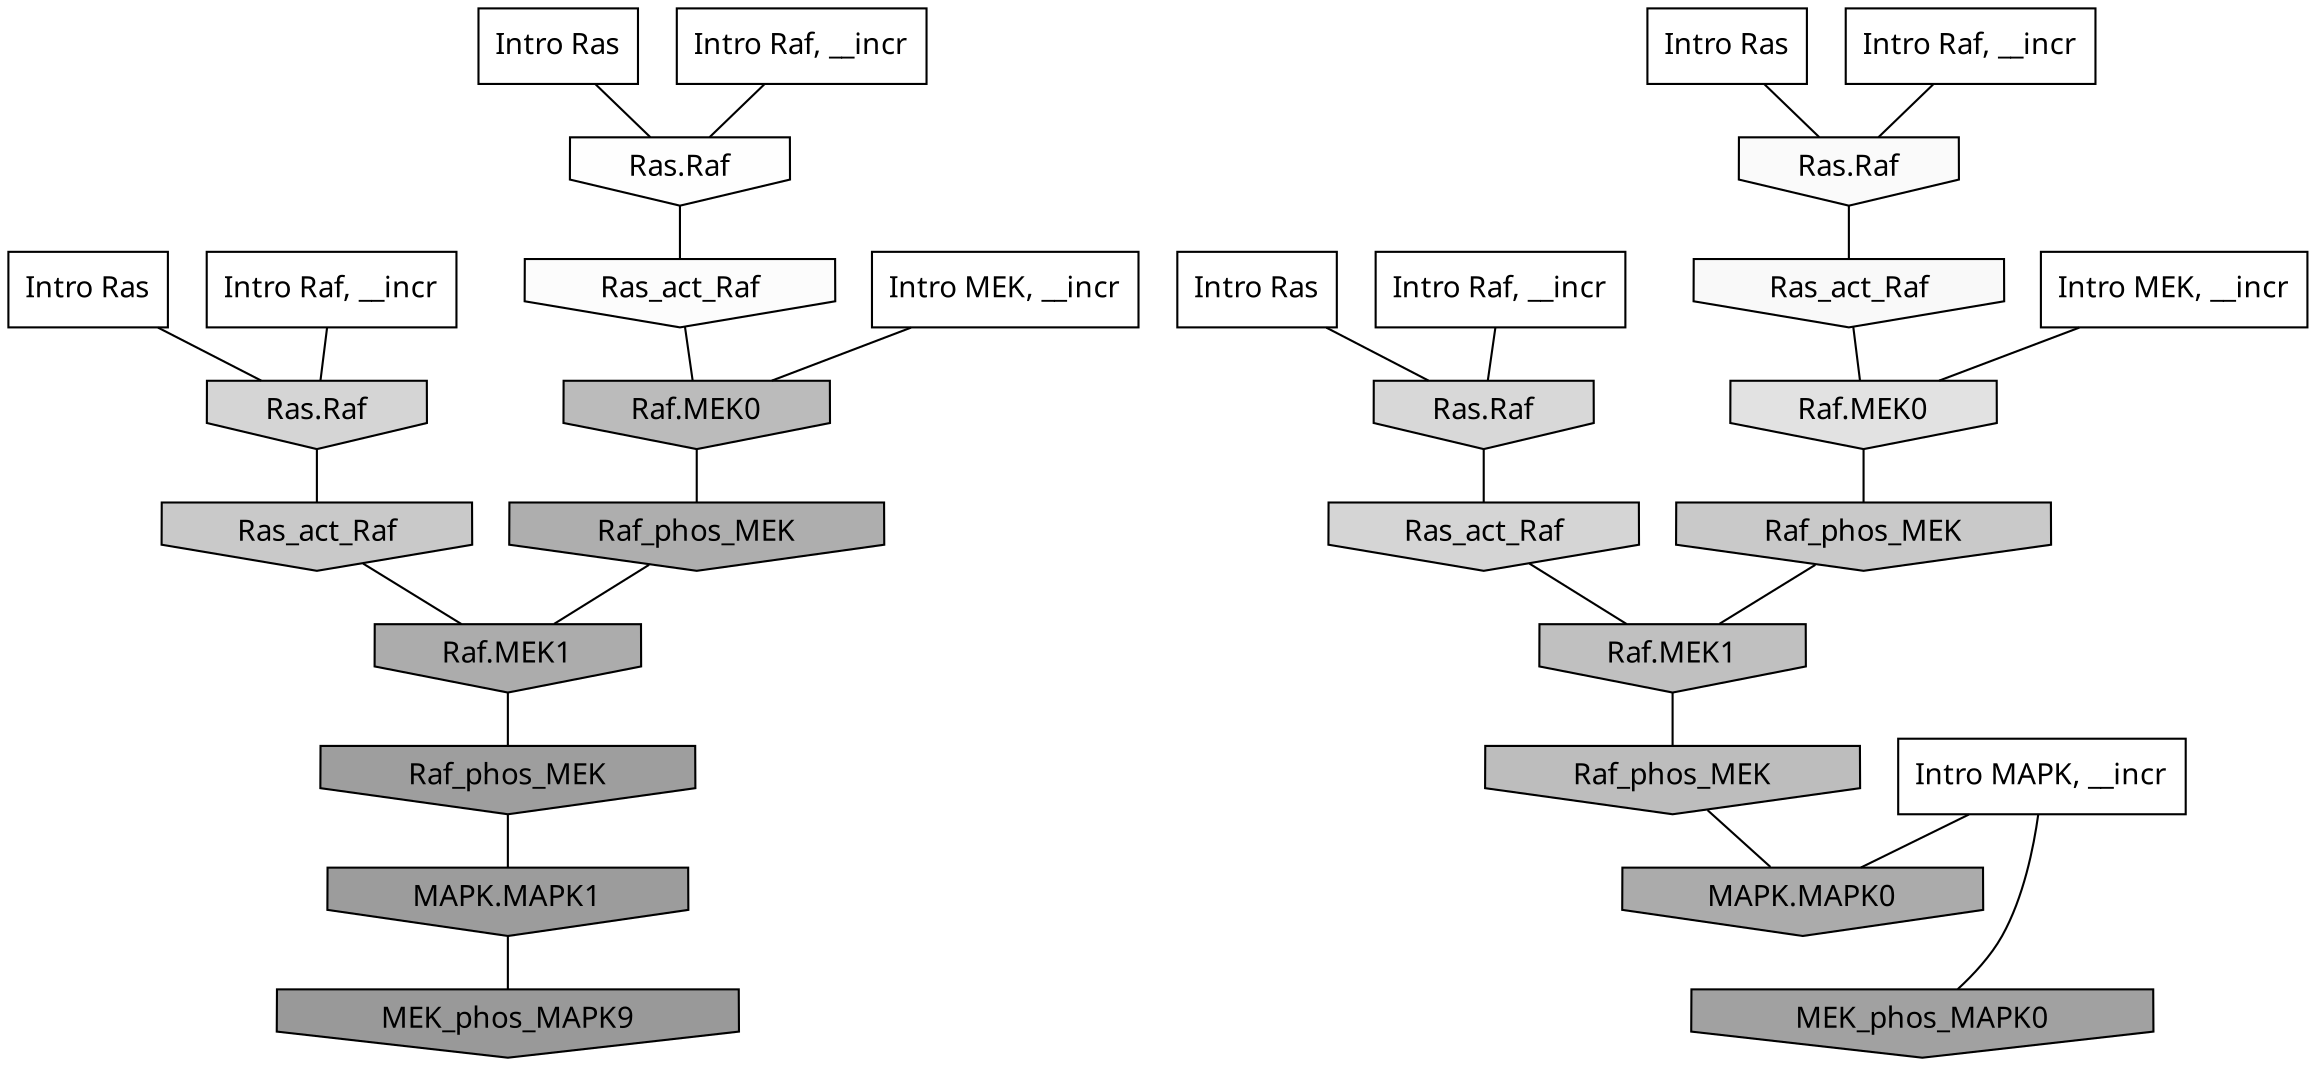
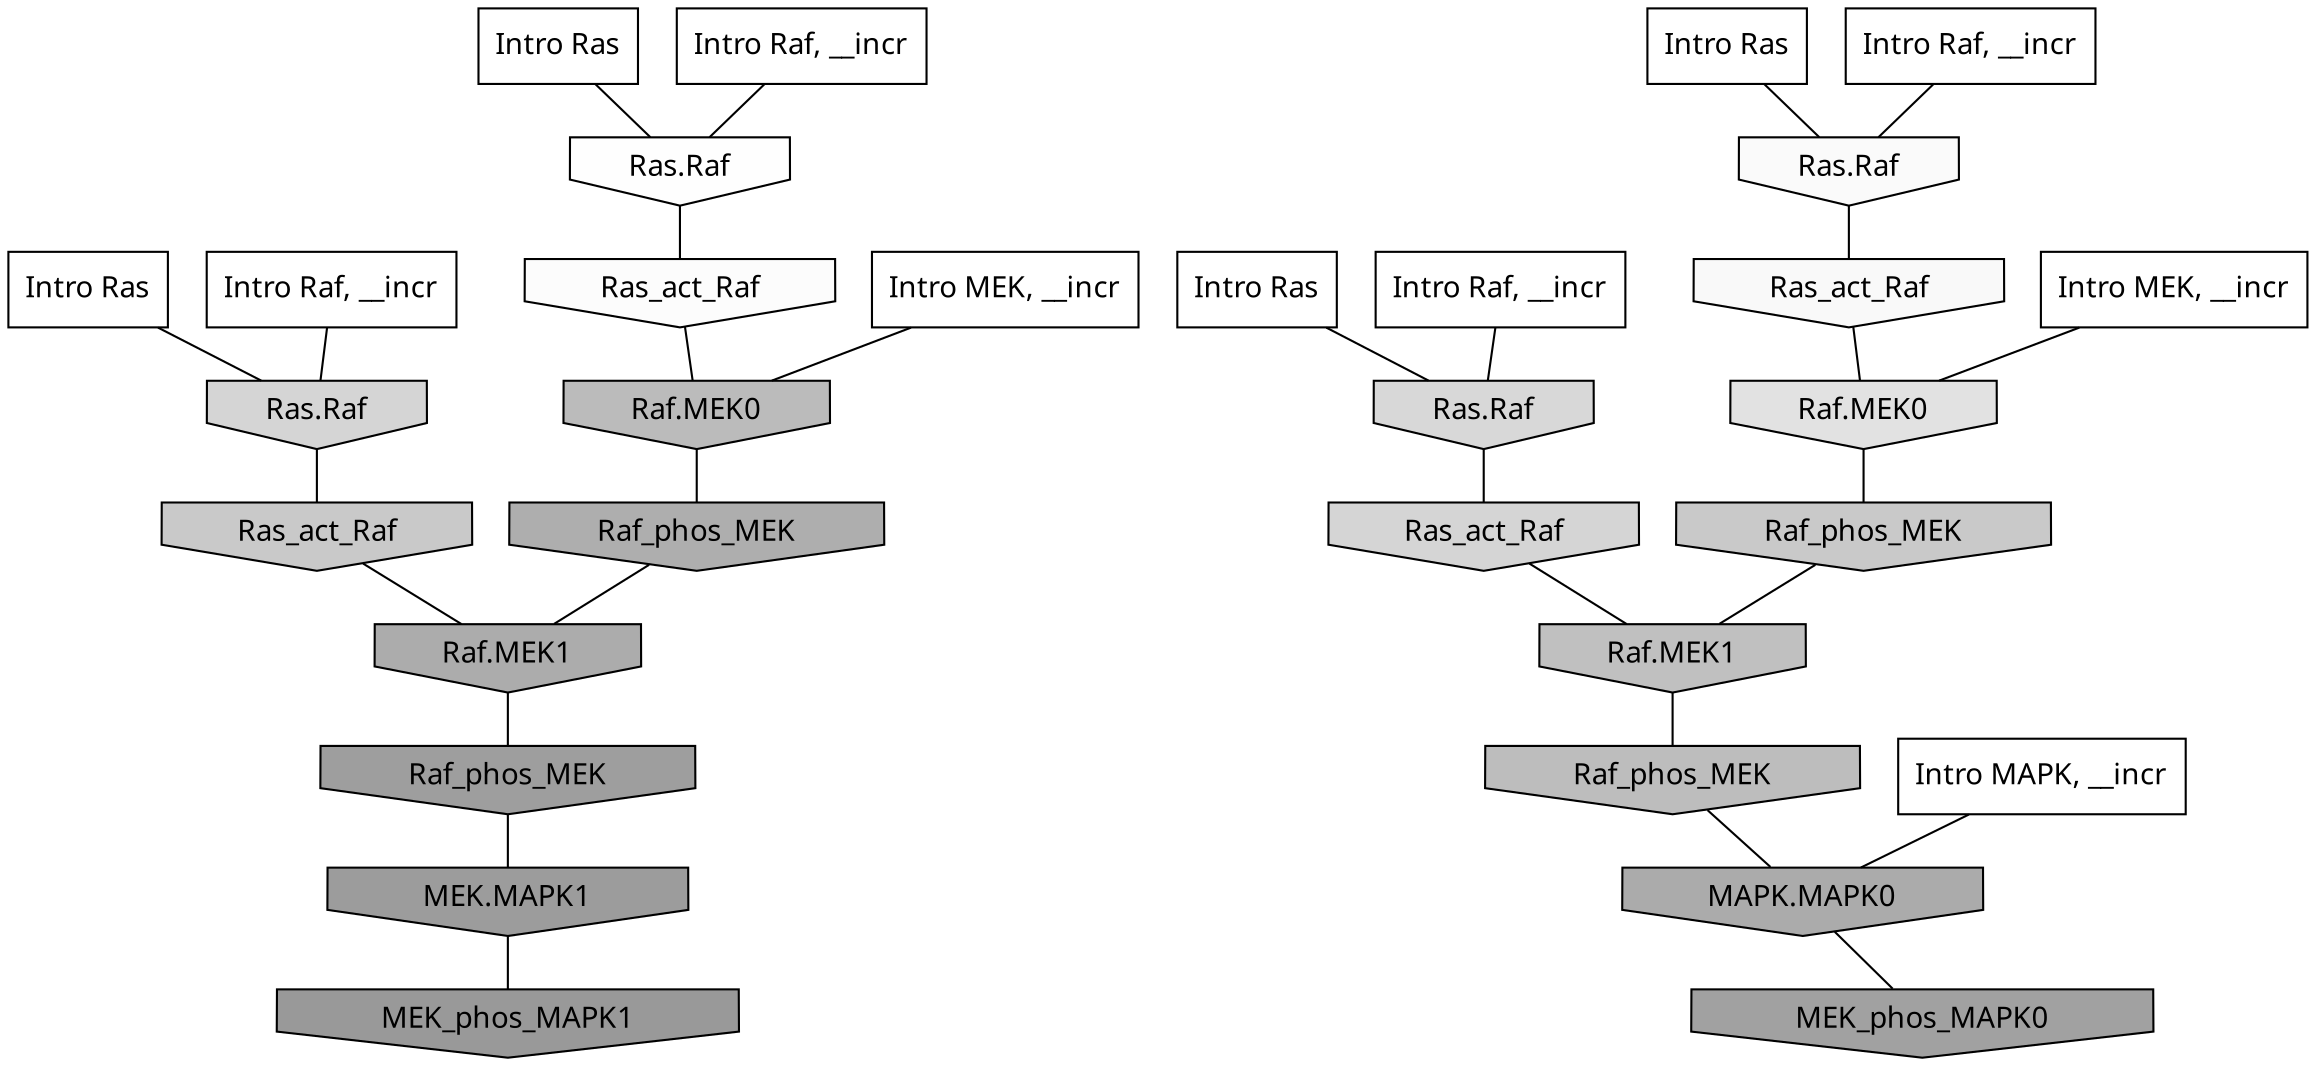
node "MAPK.MAPK1": label "MAPK.MAPK1" -> "MEK.MAPK1"
edge "Intro MAPK, __incr" -- "MEK_phos_MAPK0": now "MAPK.MAPK0" -- "MEK_phos_MAPK0"
node "MEK_phos_MAPK9": label "MEK_phos_MAPK9" -> "MEK_phos_MAPK1"
